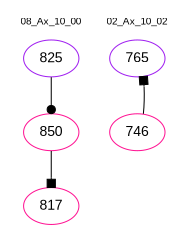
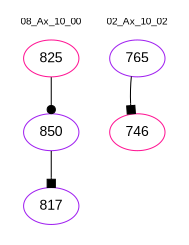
node "825": color purple -> deeppink
edge "746" -> "765": reversed
node "850": color deeppink -> purple
node "817": color deeppink -> purple
